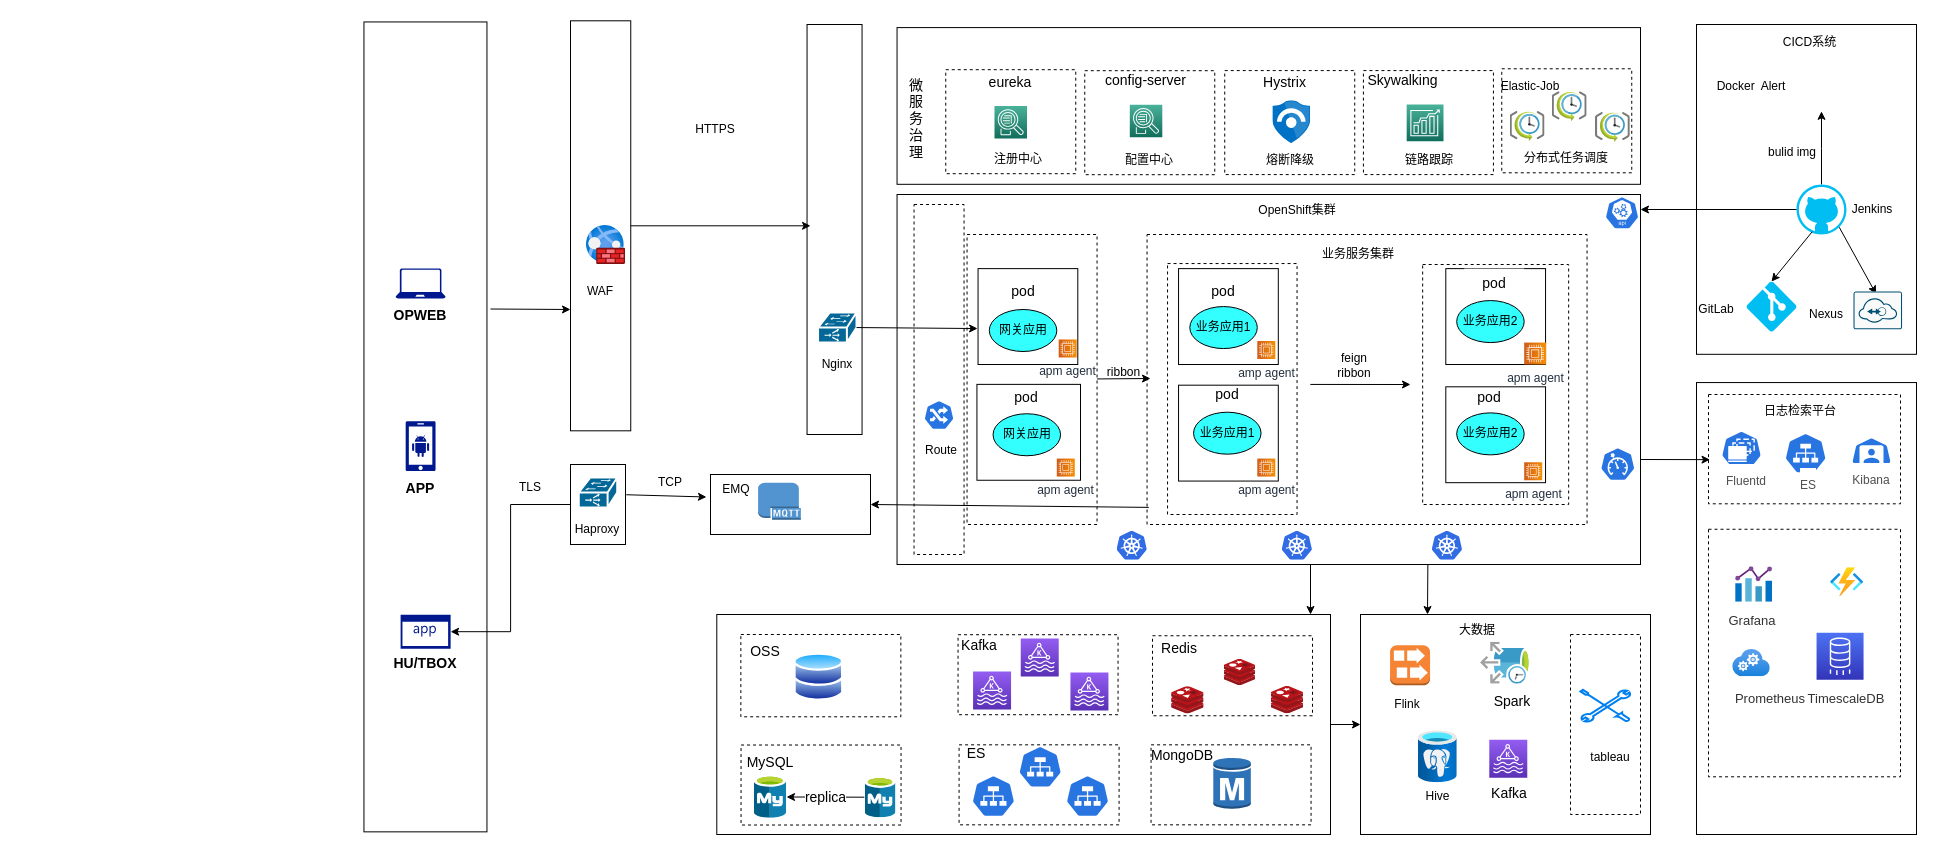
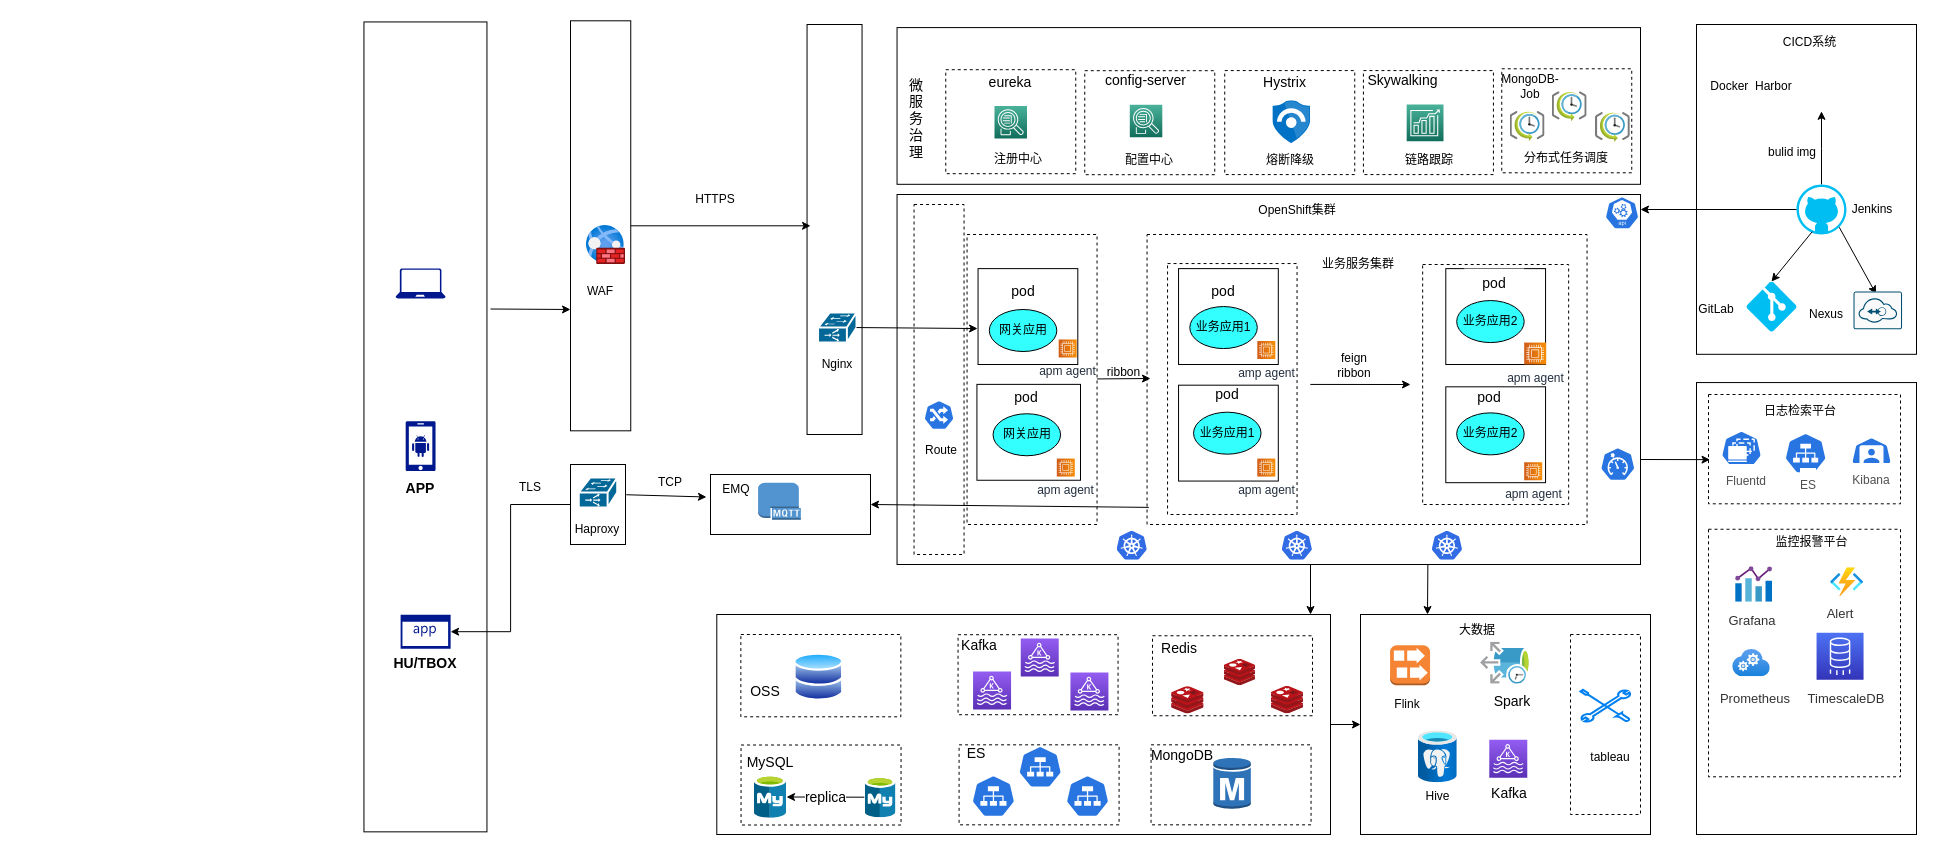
node "Elastic-Job": label "Elastic-Job" -> "MongoDB-Job"
node "Docker Alert": label "Docker Alert" -> "Docker Harbor"
node "HTTPS": moved (716, 129) -> (716, 199)
node "业务服务集群": moved (1358, 255) -> (1358, 265)
node "OPWEB": removed
node "监控报警平台": added
node "Alert": added
node "OSS": moved (766, 651) -> (766, 691)
node "Prometheus": moved (1771, 699) -> (1756, 699)
